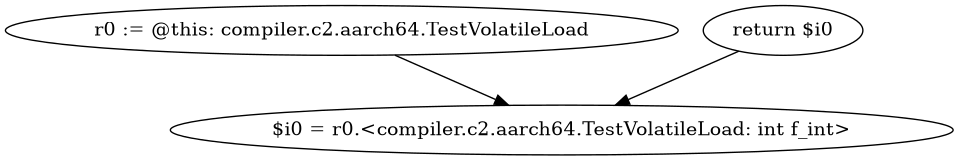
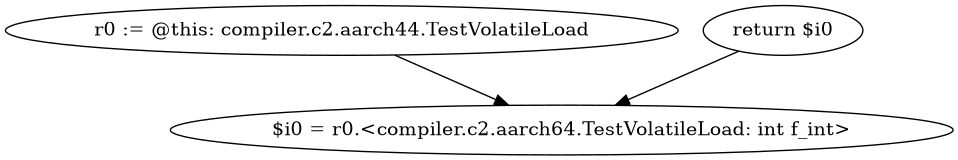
node "r0 := @this: compiler.c2.aarch64.TestVolatileLoad": label "r0 := @this: compiler.c2.aarch64.TestVolatileLoad" -> "r0 := @this: compiler.c2.aarch44.TestVolatileLoad"
